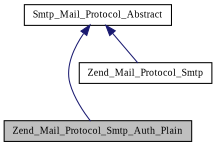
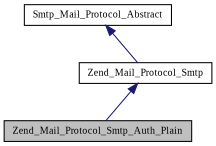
edge "Zend_Mail_Protocol_Smtp_Auth_Plain" -> "Smtp_Mail_Protocol_Abstract": now "Zend_Mail_Protocol_Smtp_Auth_Plain" -> "Zend_Mail_Protocol_Smtp"
